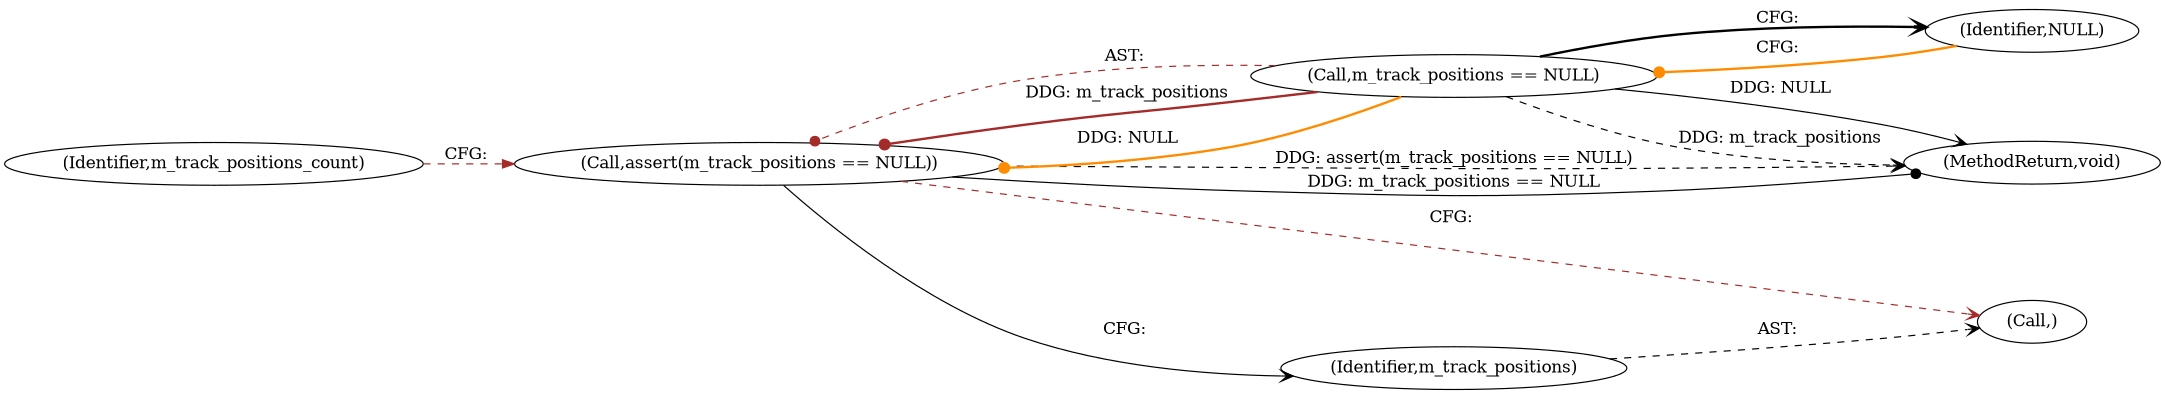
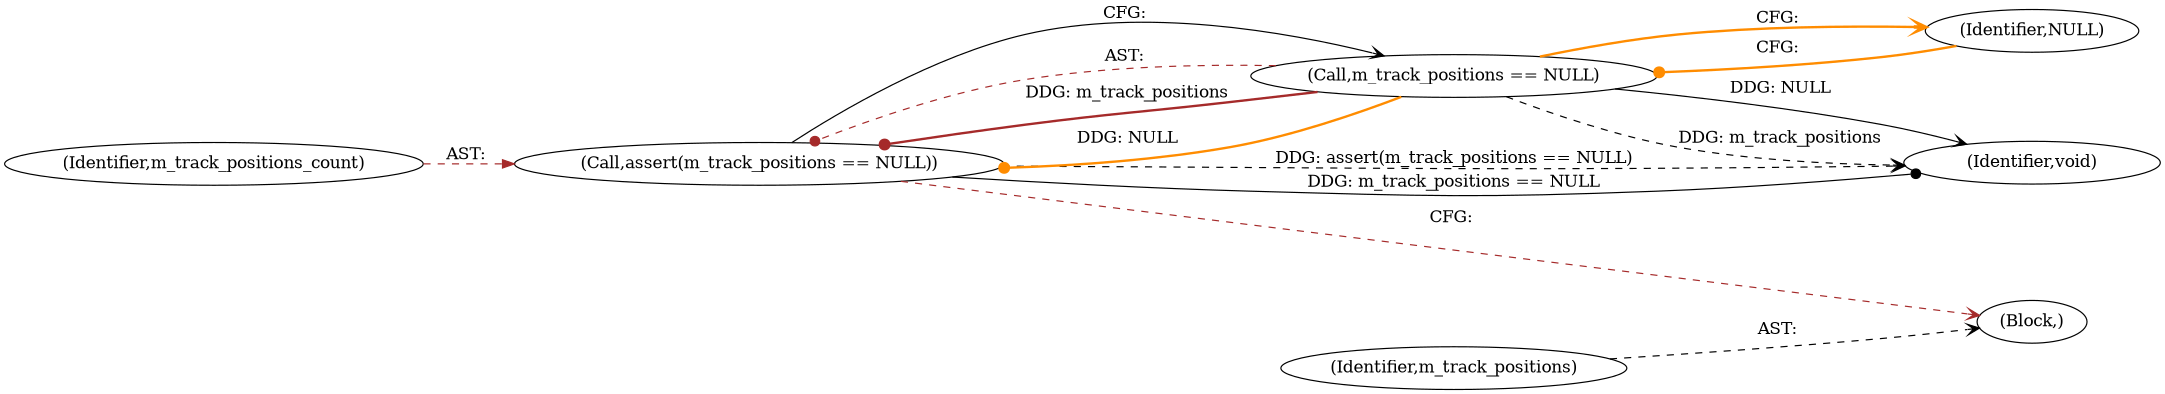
edge "(Call,m_track_positions == NULL)" -> "(Identifier,NULL)": color black -> darkorange
edge "(Identifier,m_track_positions_count)" -> "(Call,assert(m_track_positions == NULL))": label "CFG: " -> "AST: "
node "(MethodReturn,void)": label "(MethodReturn,void)" -> "(Identifier,void)"
node "(Call,)": label "(Call,)" -> "(Block,)"
edge "(Call,assert(m_track_positions == NULL))" -> "(Identifier,m_track_positions)": now "(Call,assert(m_track_positions == NULL))" -> "(Call,m_track_positions == NULL)"
